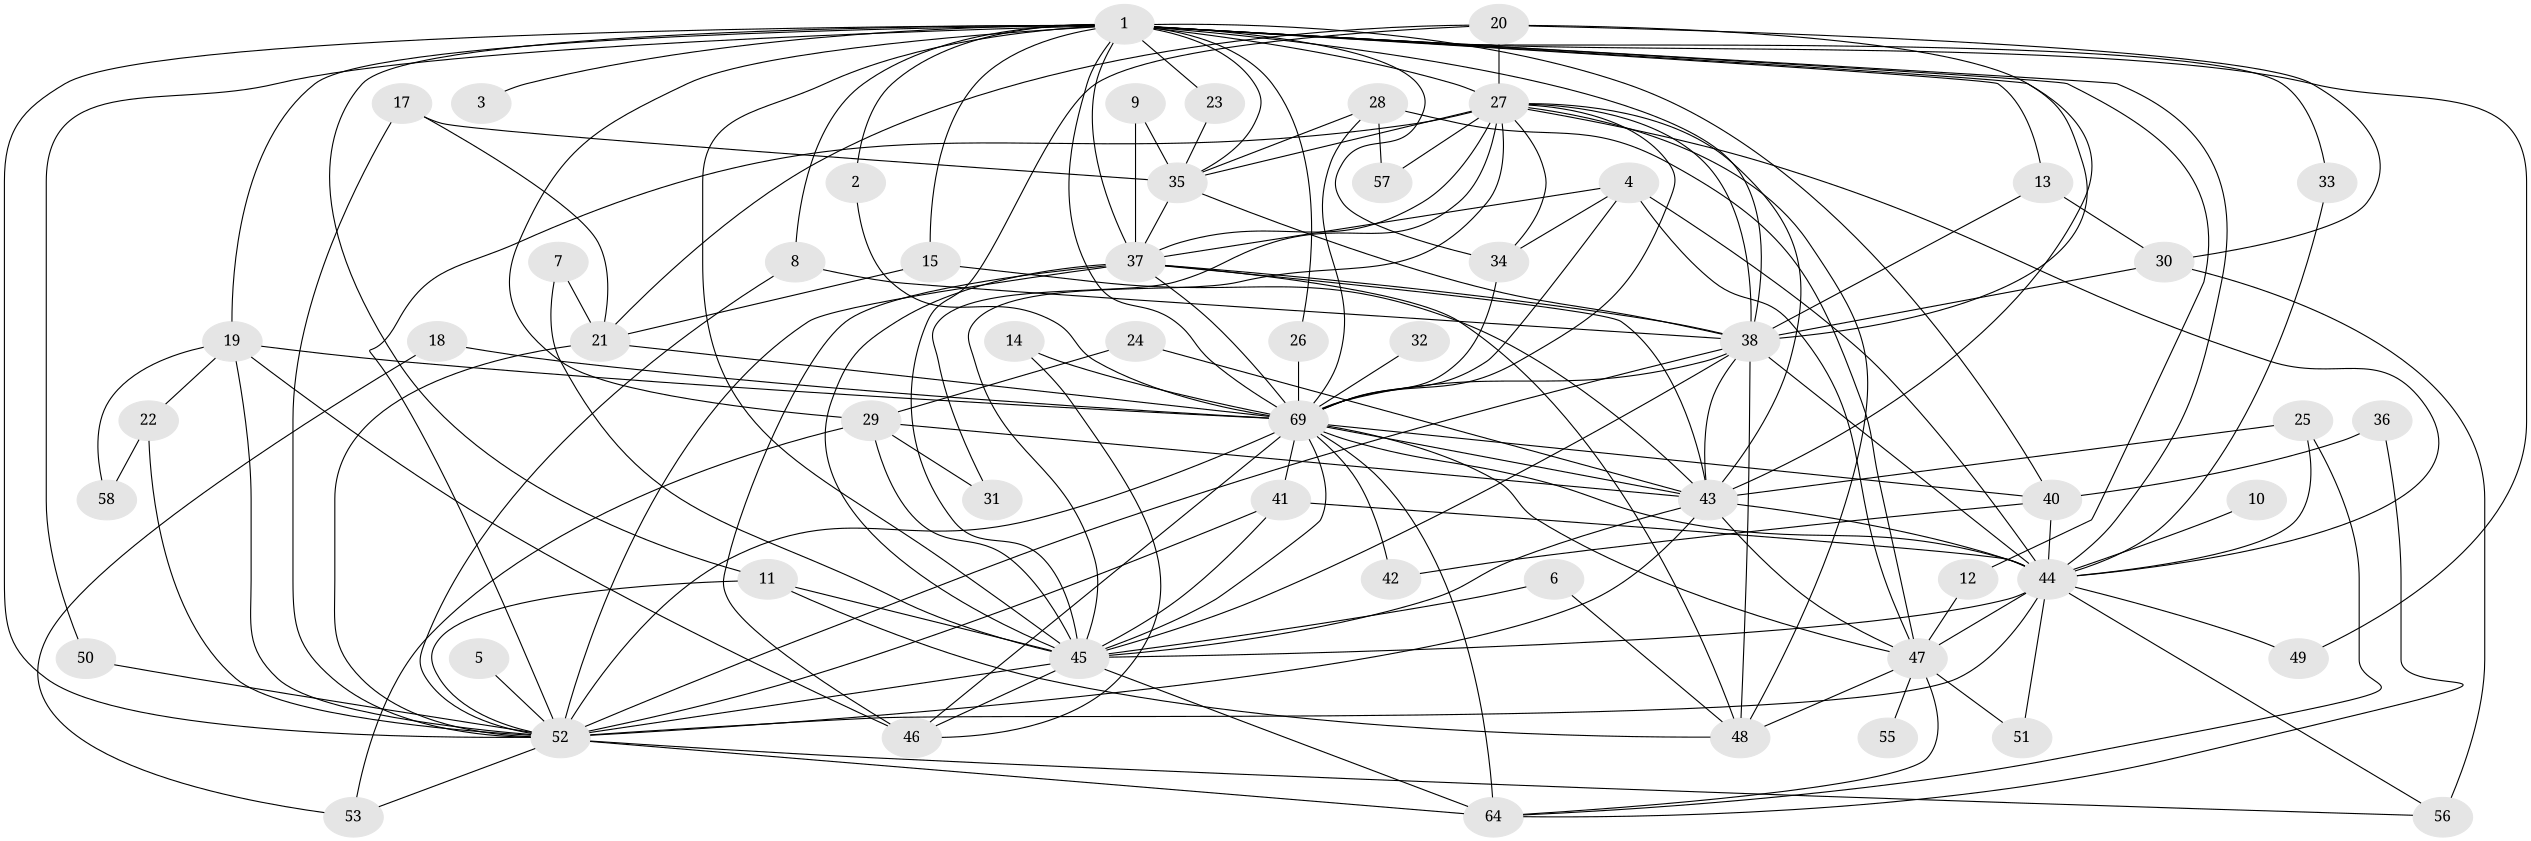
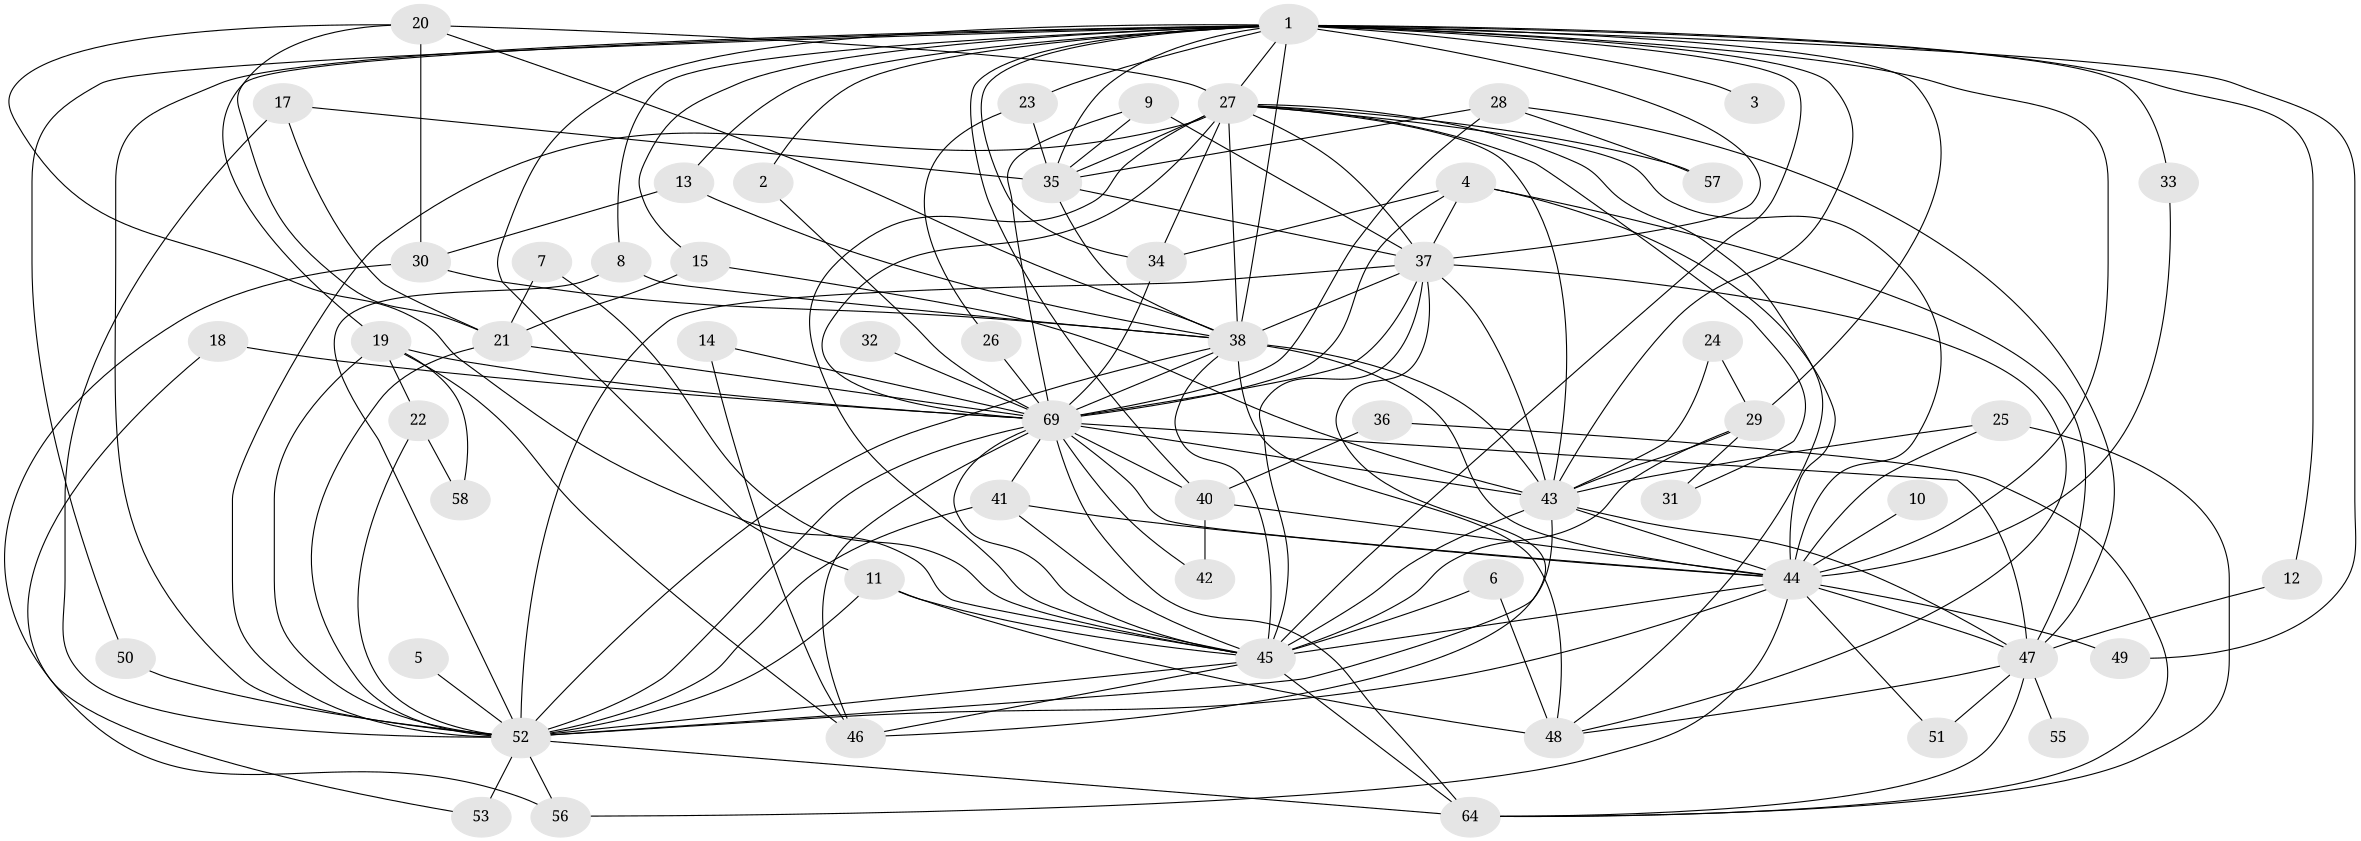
edge "1" -- "26": now "23" -- "26"
edge "1" -- "69": now "9" -- "69"
edge "29" -- "53": removed
